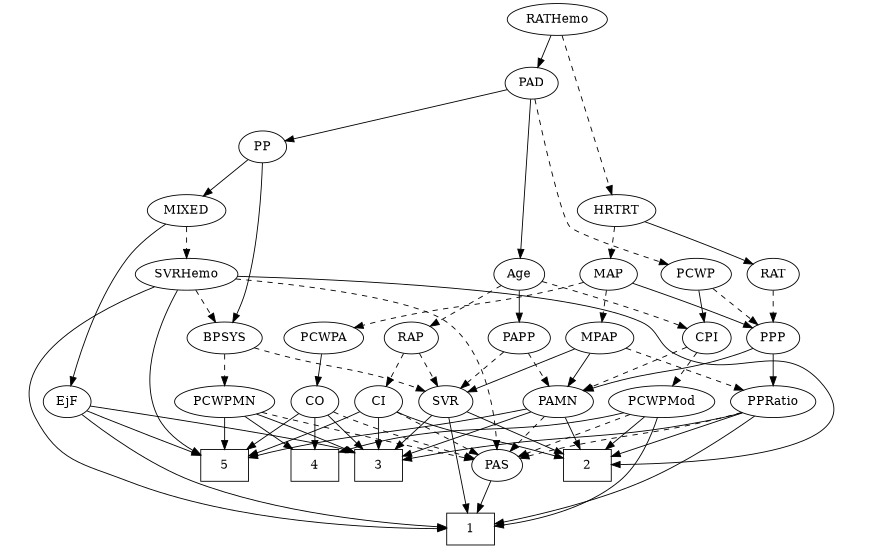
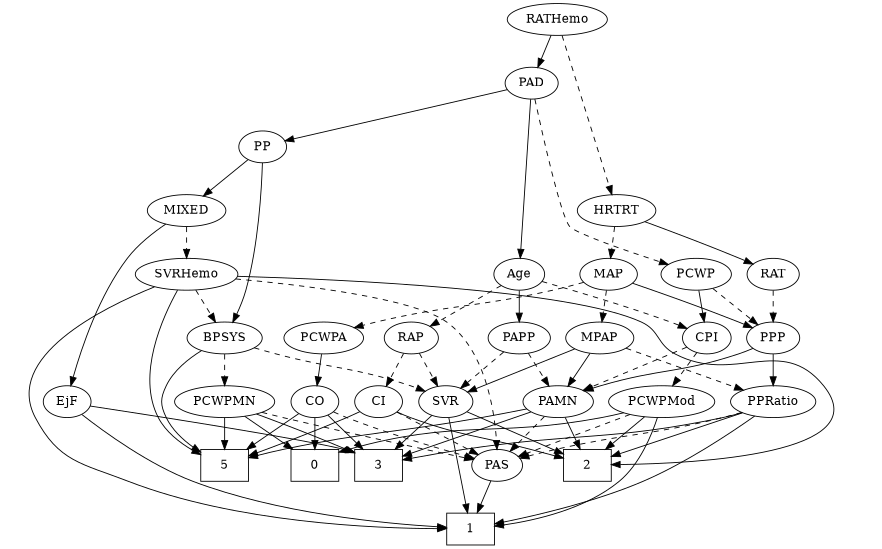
edge "CI" -> "3": removed
edge "EjF" -> "5": now "BPSYS" -> "5"
node "4": label "4" -> "0"
